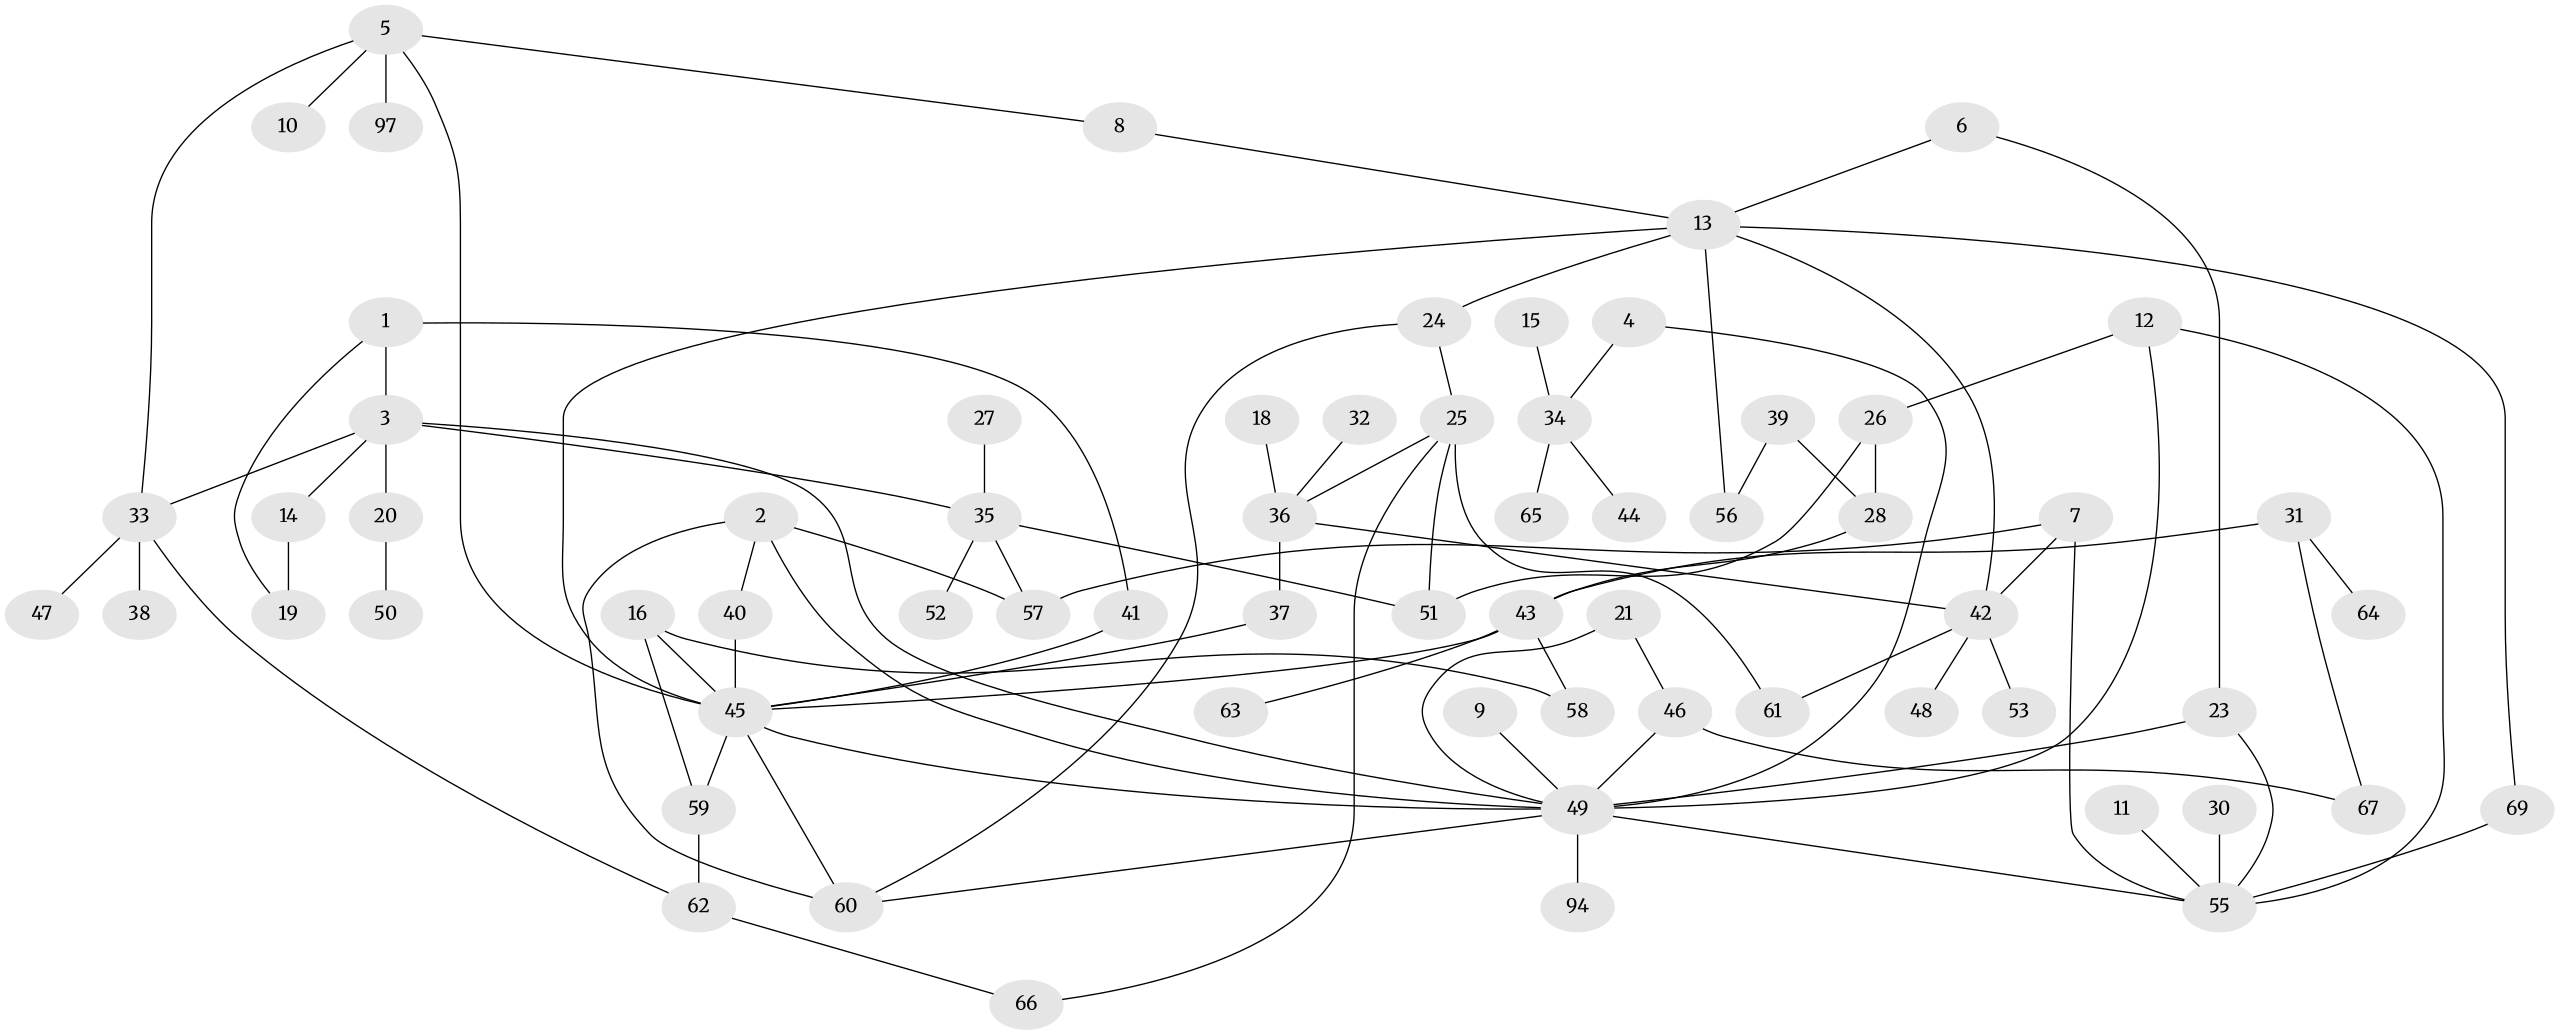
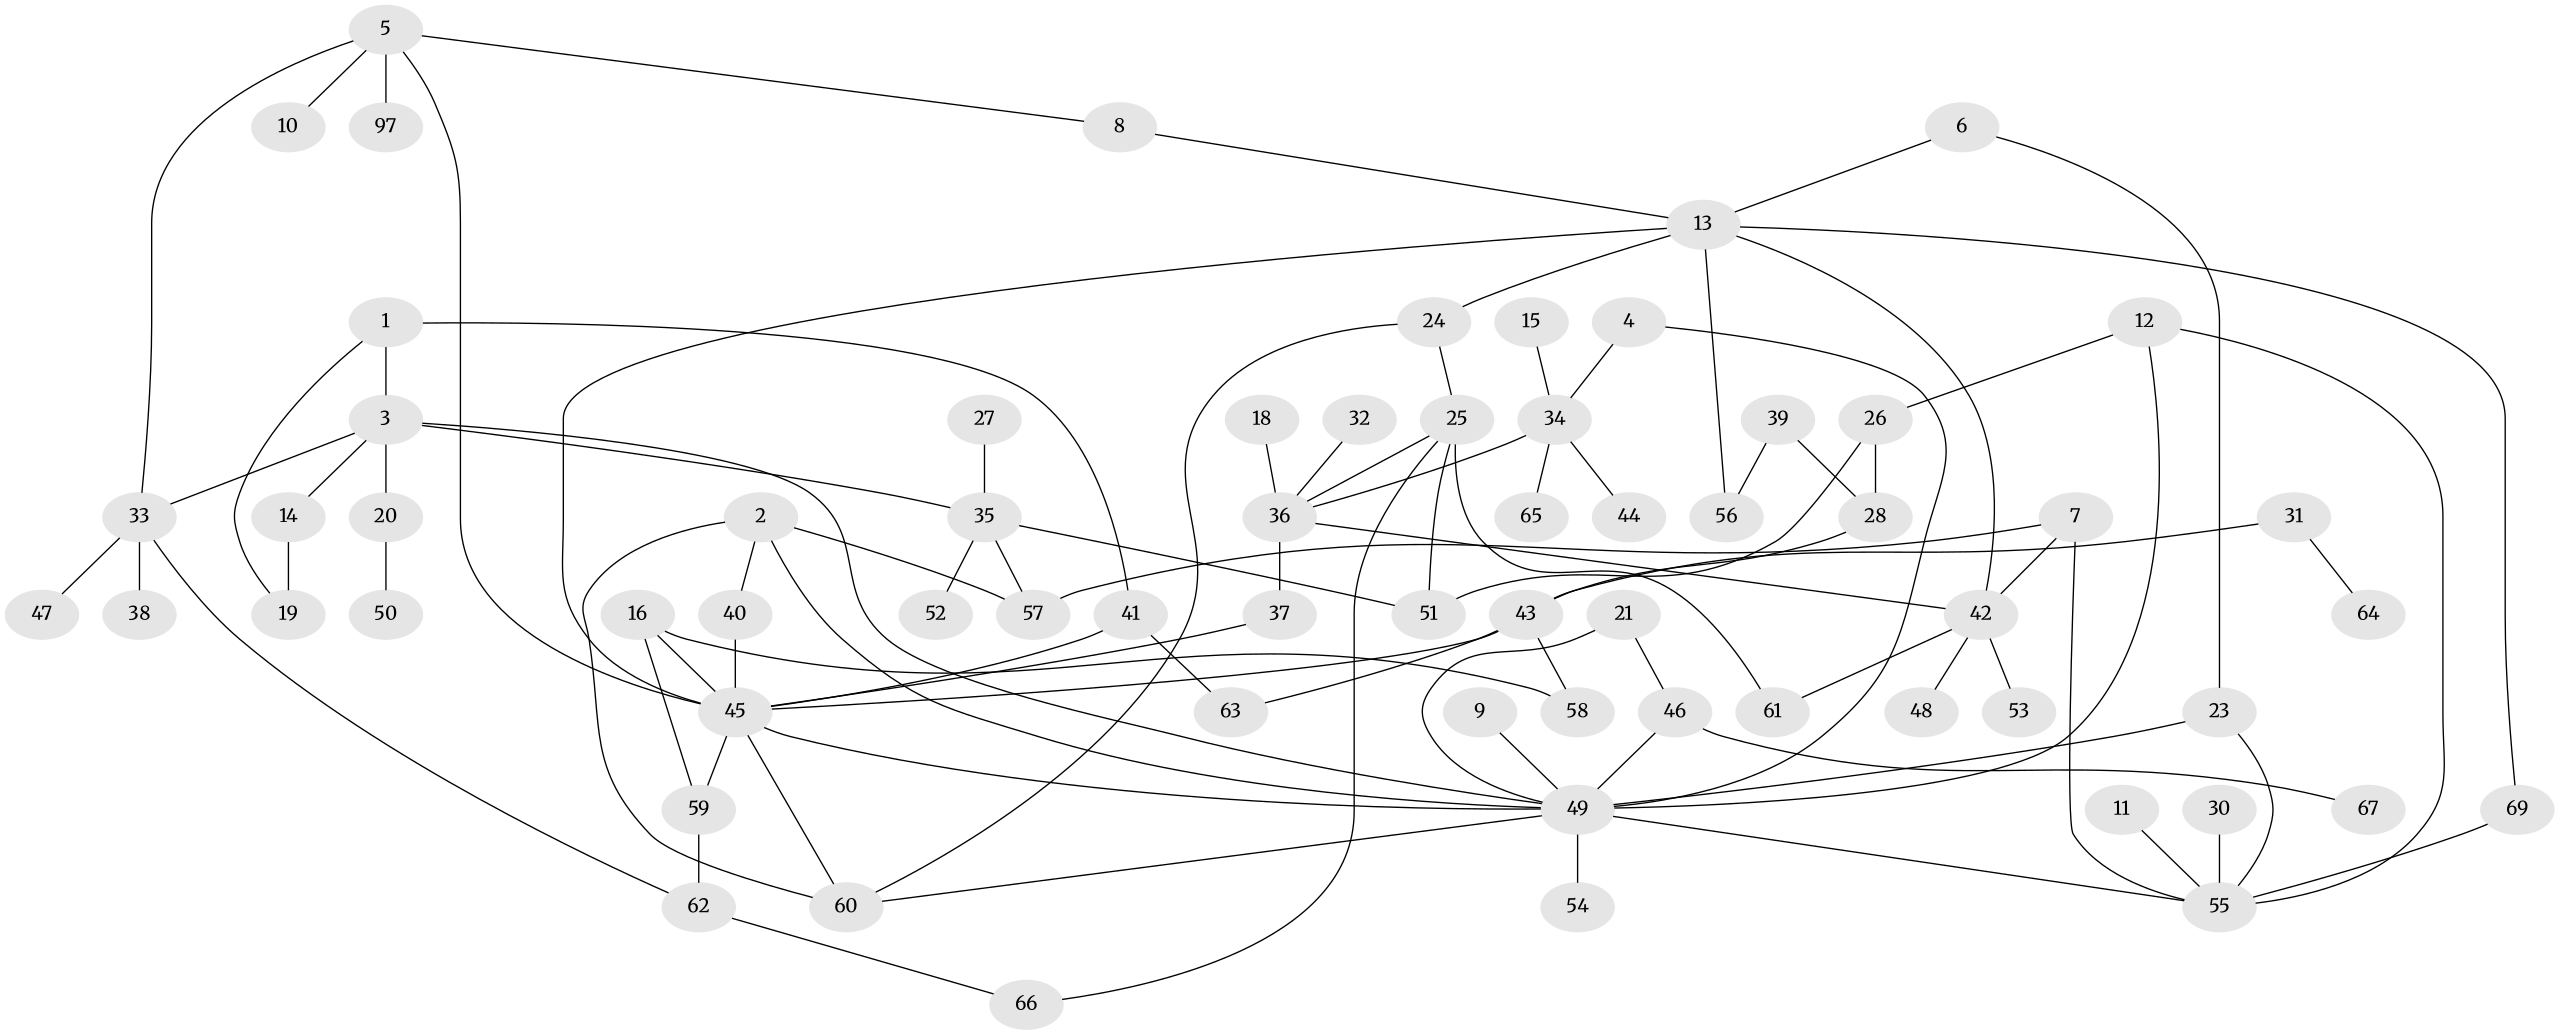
edge "34" -- "36": added
edge "31" -- "67": removed
edge "41" -- "63": added
node "94": label "94" -> "54"
